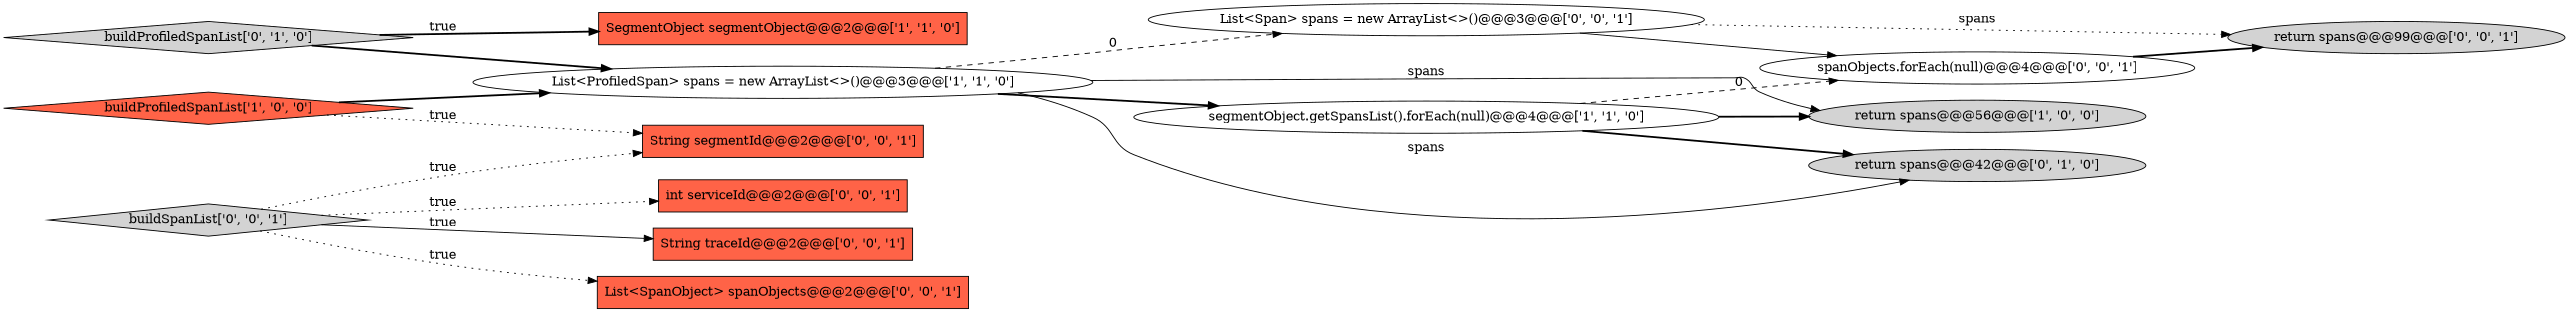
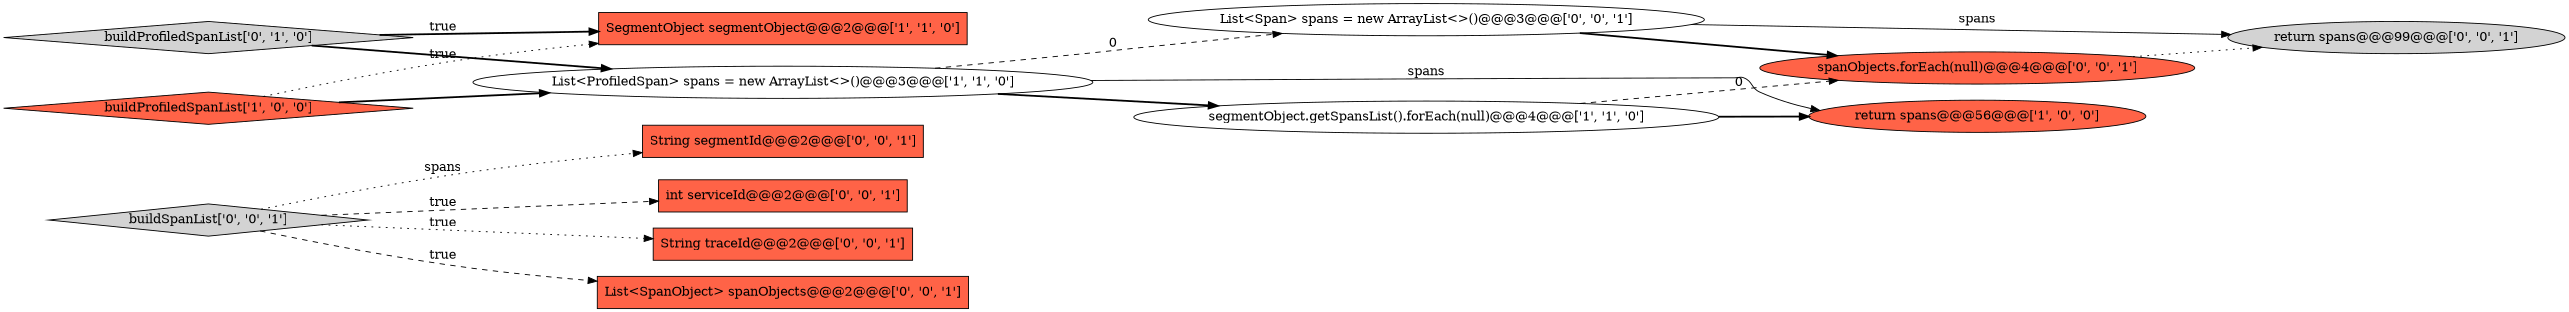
edge "List<Span> spans = new ArrayList<>()@@@3@@@['0', '0', '1']" -> "return spans@@@99@@@['0', '0', '1']": style dotted -> solid
edge "List<Span> spans = new ArrayList<>()@@@3@@@['0', '0', '1']" -> "spanObjects.forEach(null)@@@4@@@['0', '0', '1']": style solid -> bold
edge "spanObjects.forEach(null)@@@4@@@['0', '0', '1']" -> "return spans@@@99@@@['0', '0', '1']": style bold -> dotted
node "spanObjects.forEach(null)@@@4@@@['0', '0', '1']": fillcolor white -> tomato
node "return spans@@@56@@@['1', '0', '0']": fillcolor lightgray -> tomato
edge "buildProfiledSpanList['1', '0', '0']" -> "String segmentId@@@2@@@['0', '0', '1']": now "buildProfiledSpanList['1', '0', '0']" -> "SegmentObject segmentObject@@@2@@@['1', '1', '0']"
node "return spans@@@42@@@['0', '1', '0']": removed
edge "buildSpanList['0', '0', '1']" -> "String segmentId@@@2@@@['0', '0', '1']": label "true" -> "spans"
edge "buildSpanList['0', '0', '1']" -> "int serviceId@@@2@@@['0', '0', '1']": style dotted -> dashed
edge "buildSpanList['0', '0', '1']" -> "String traceId@@@2@@@['0', '0', '1']": style solid -> dotted
edge "buildSpanList['0', '0', '1']" -> "List<SpanObject> spanObjects@@@2@@@['0', '0', '1']": style dotted -> dashed
